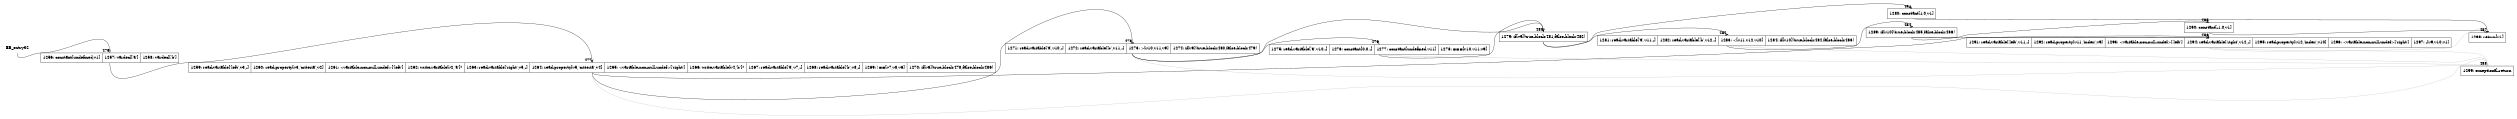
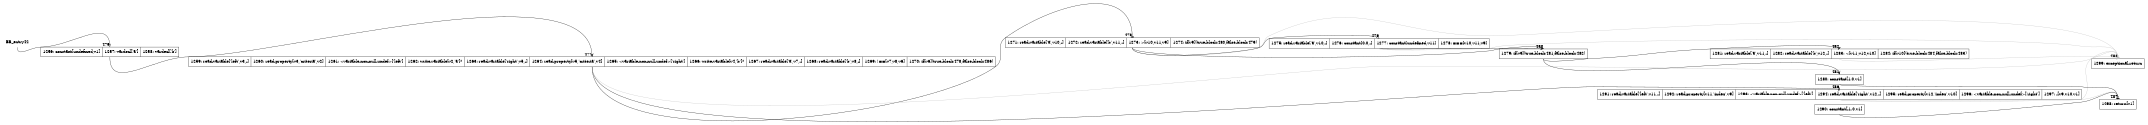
node "1289: if[v10](true-block:485,false-block:486)": removed
node "BB_entry32": label "BB_entry32" -> "BB_entry42"
